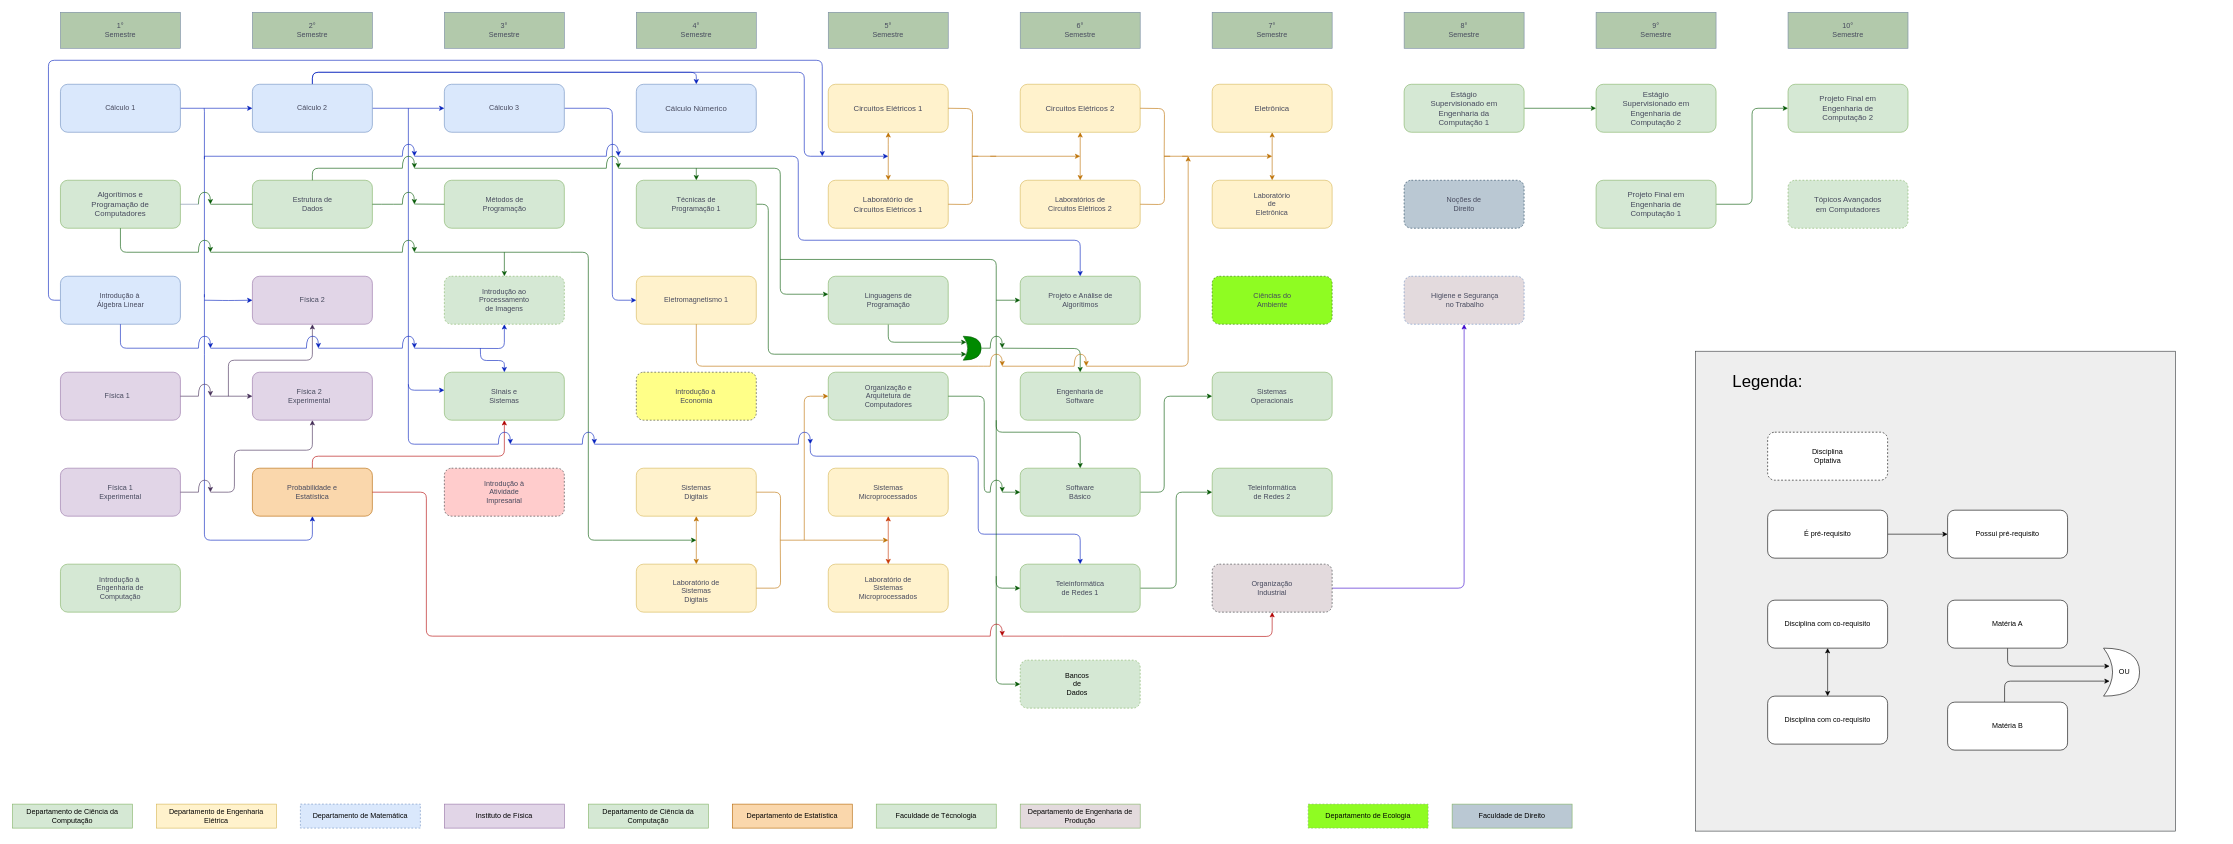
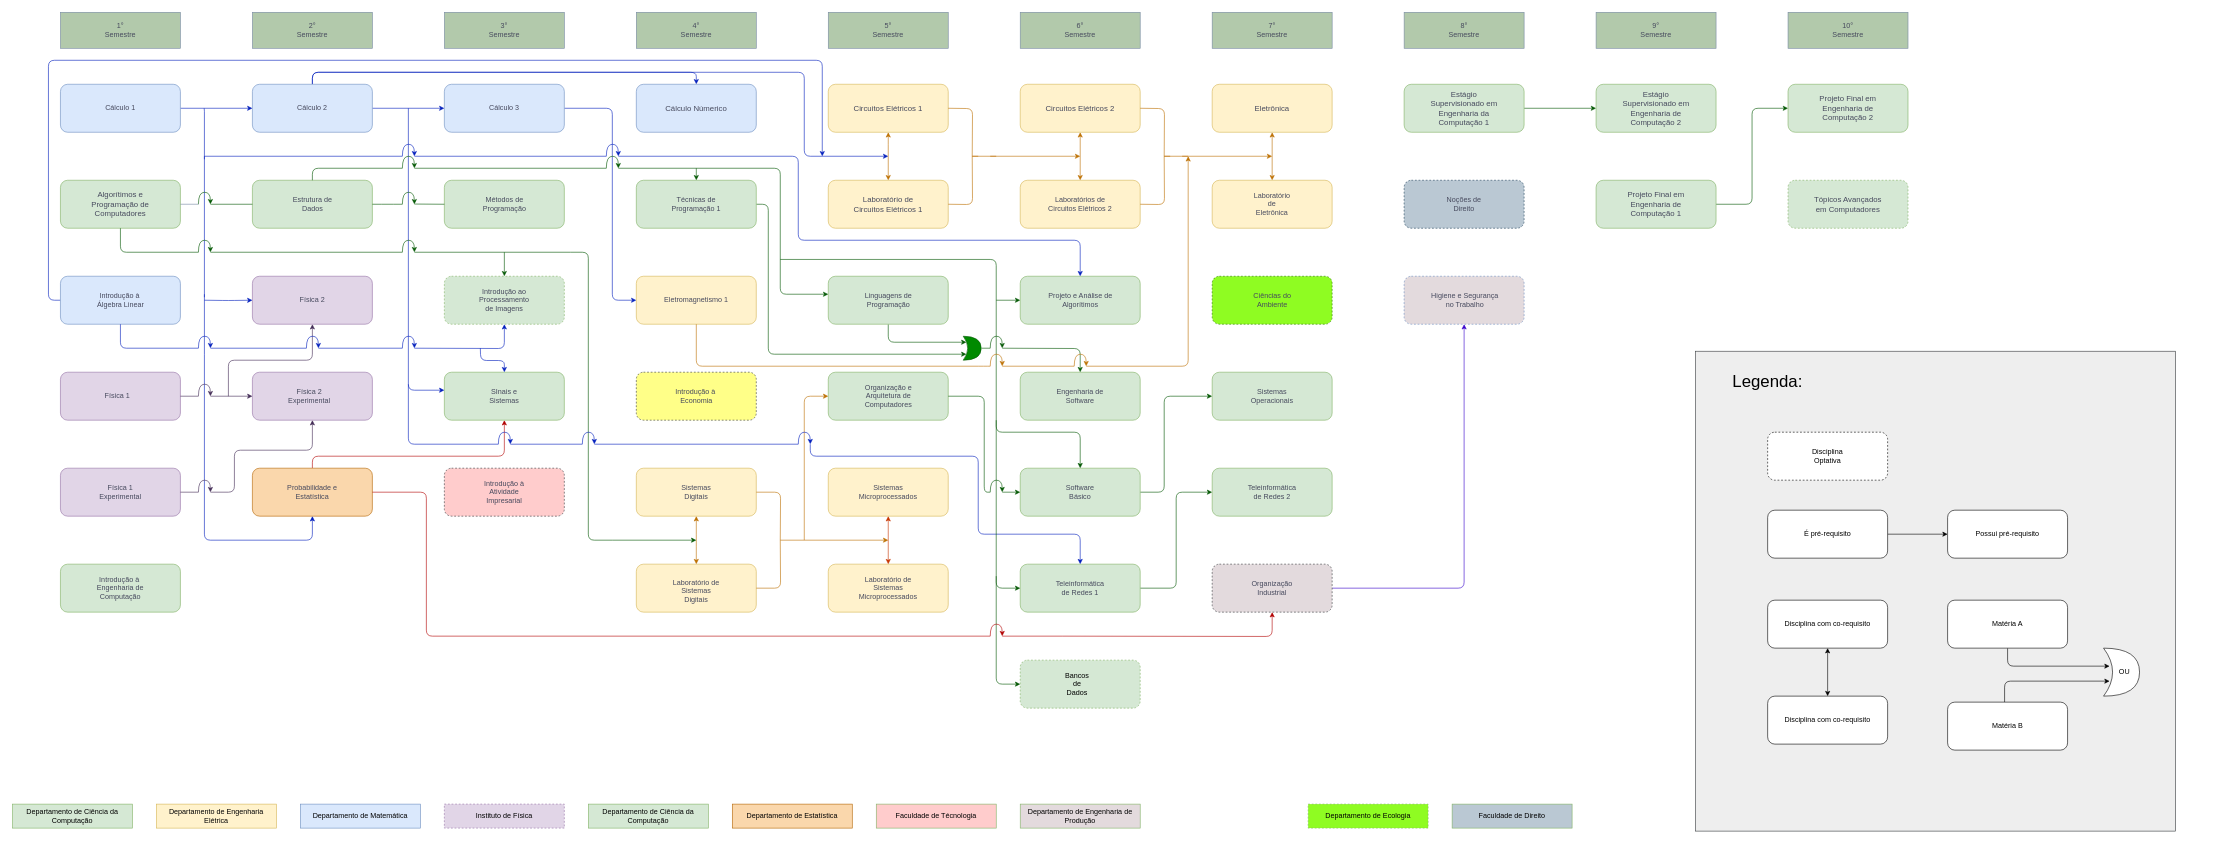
node "Departamento de Matemática": style dashed -> solid
node "Instituto de Física": style solid -> dashed
node "Faculdade de Técnologia": fillcolor #d5e8d4 -> #ffcccc
